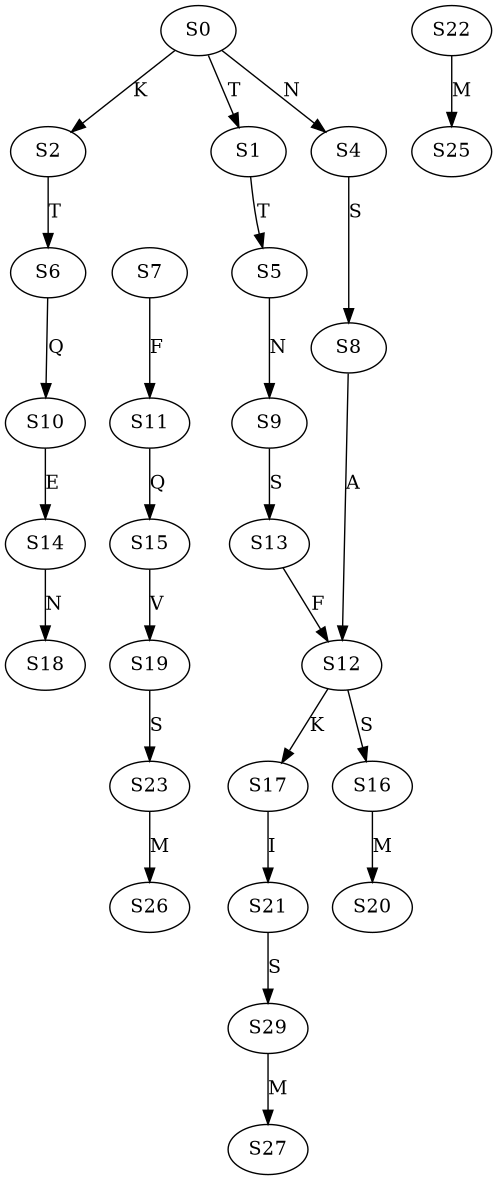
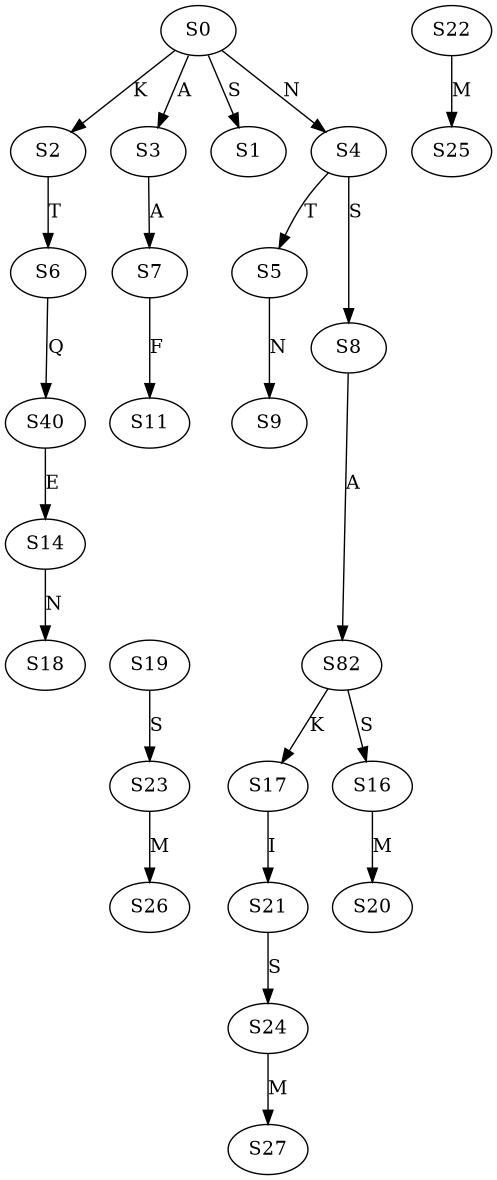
edge "S0" -> "S1": label "T" -> "S"
node "S3": added
edge "S1" -> "S5": now "S4" -> "S5"
node "S10": label "S10" -> "S40"
node "S15": removed
node "S13": removed
node "S12": label "S12" -> "S82"
node "S29": label "S29" -> "S24"
